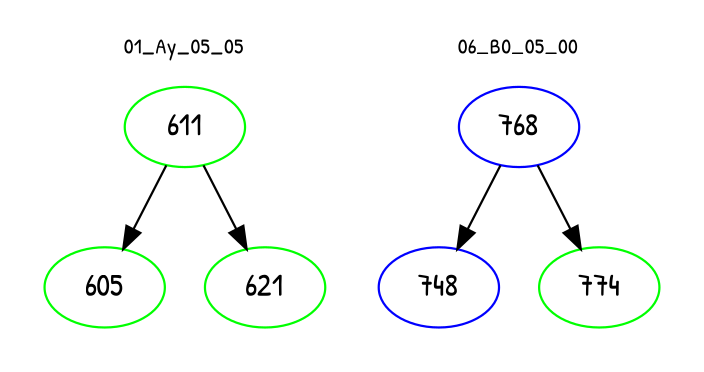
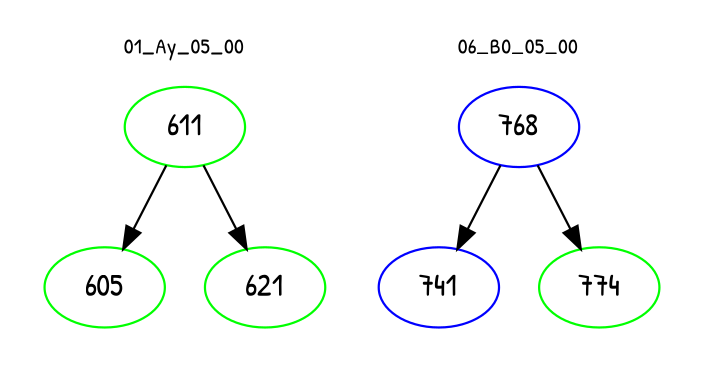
cluster "01_Ay_05_05": label "01_Ay_05_05" -> "01_Ay_05_00"
node "748": label "748" -> "741"
